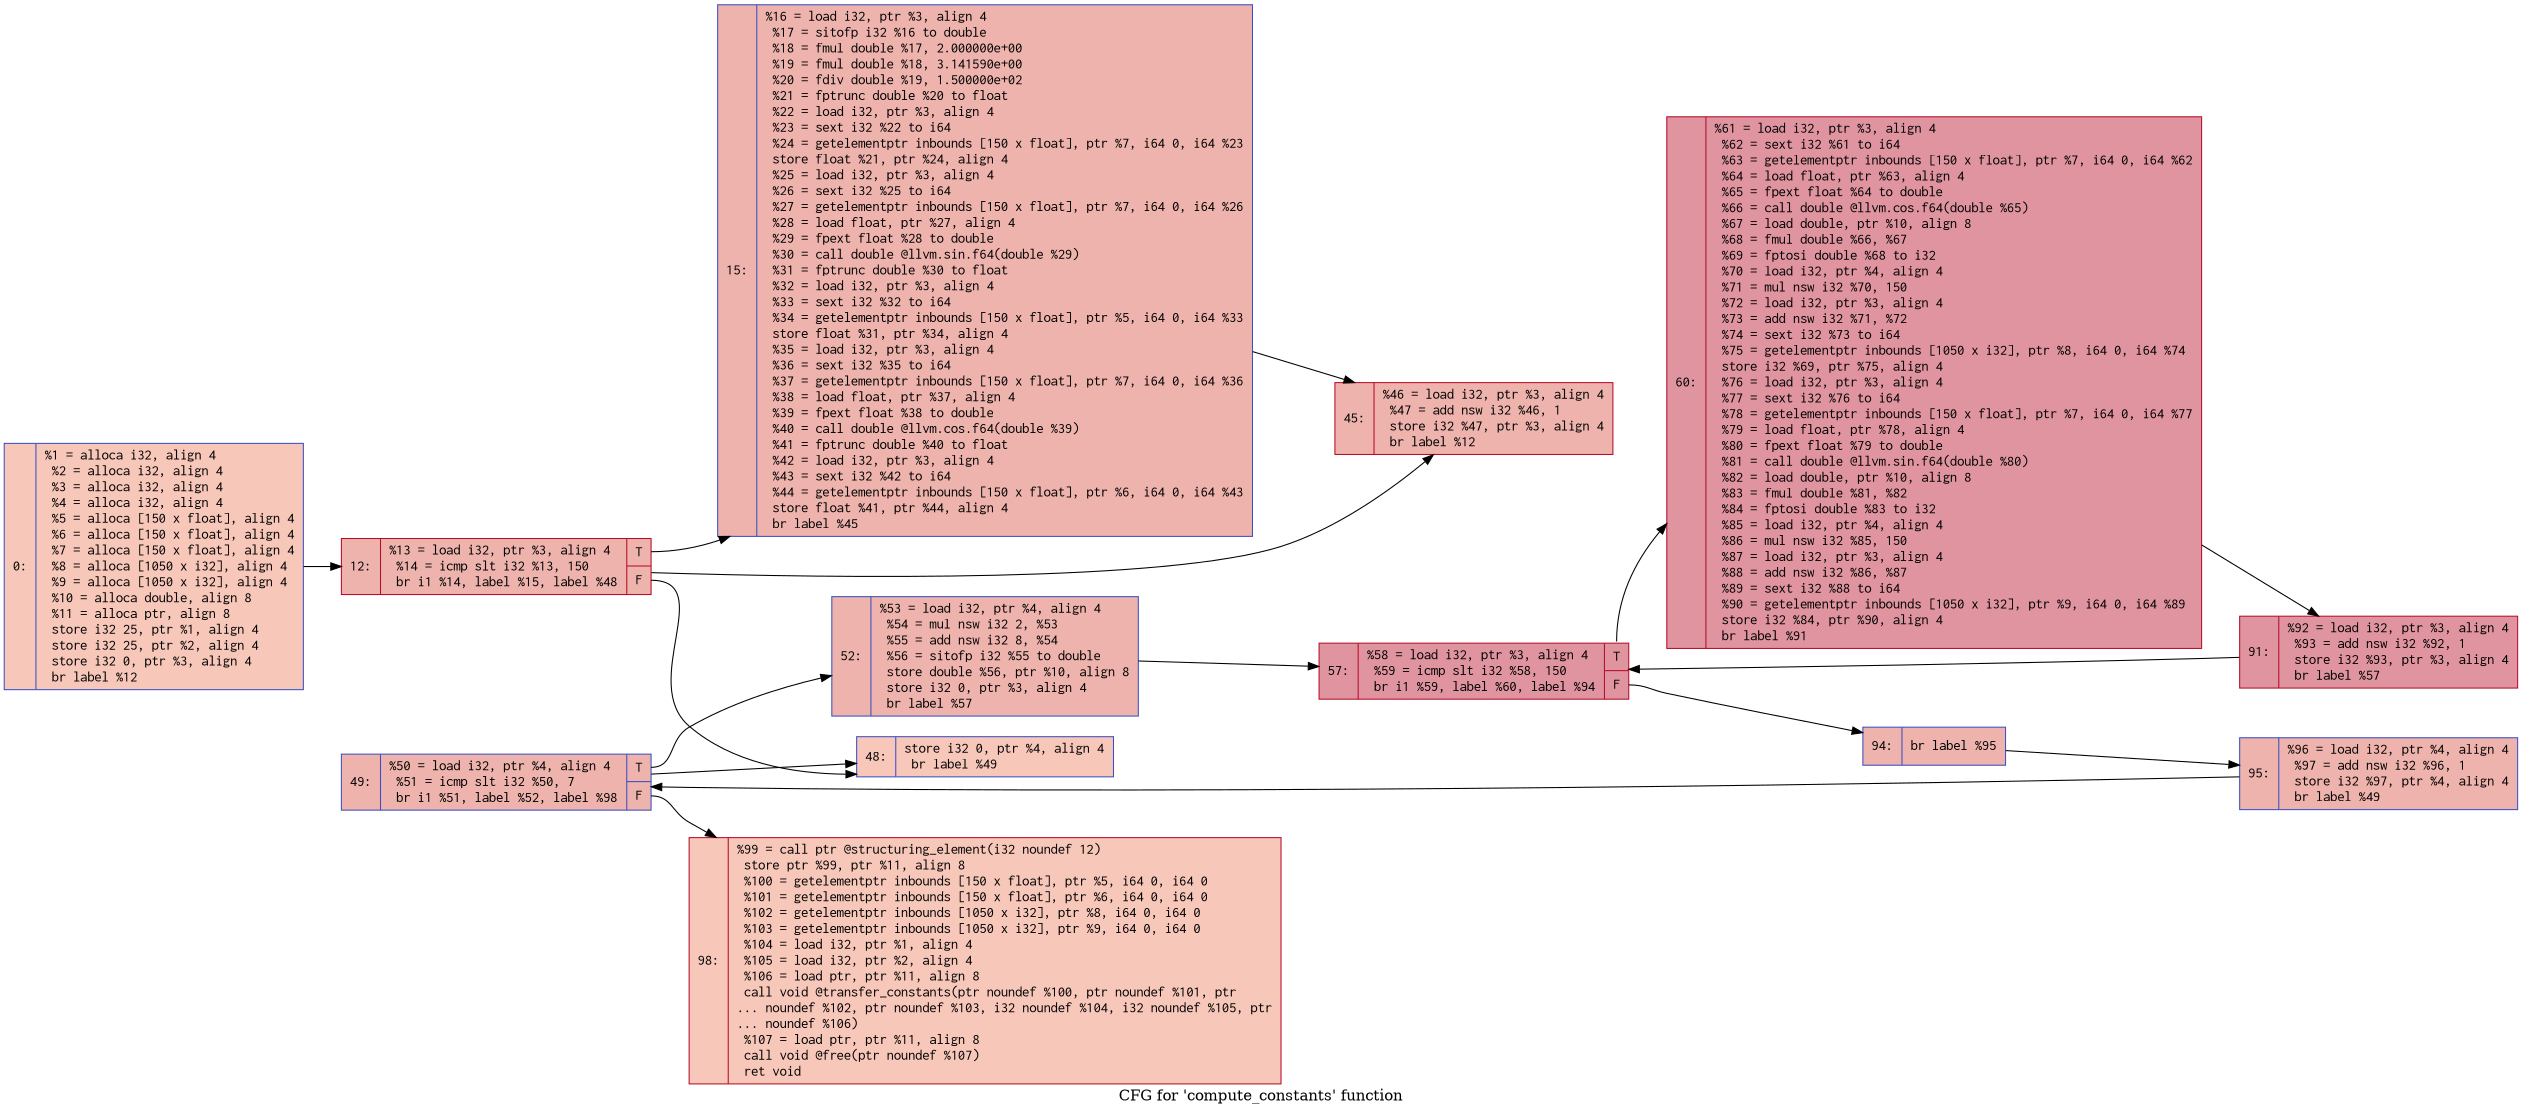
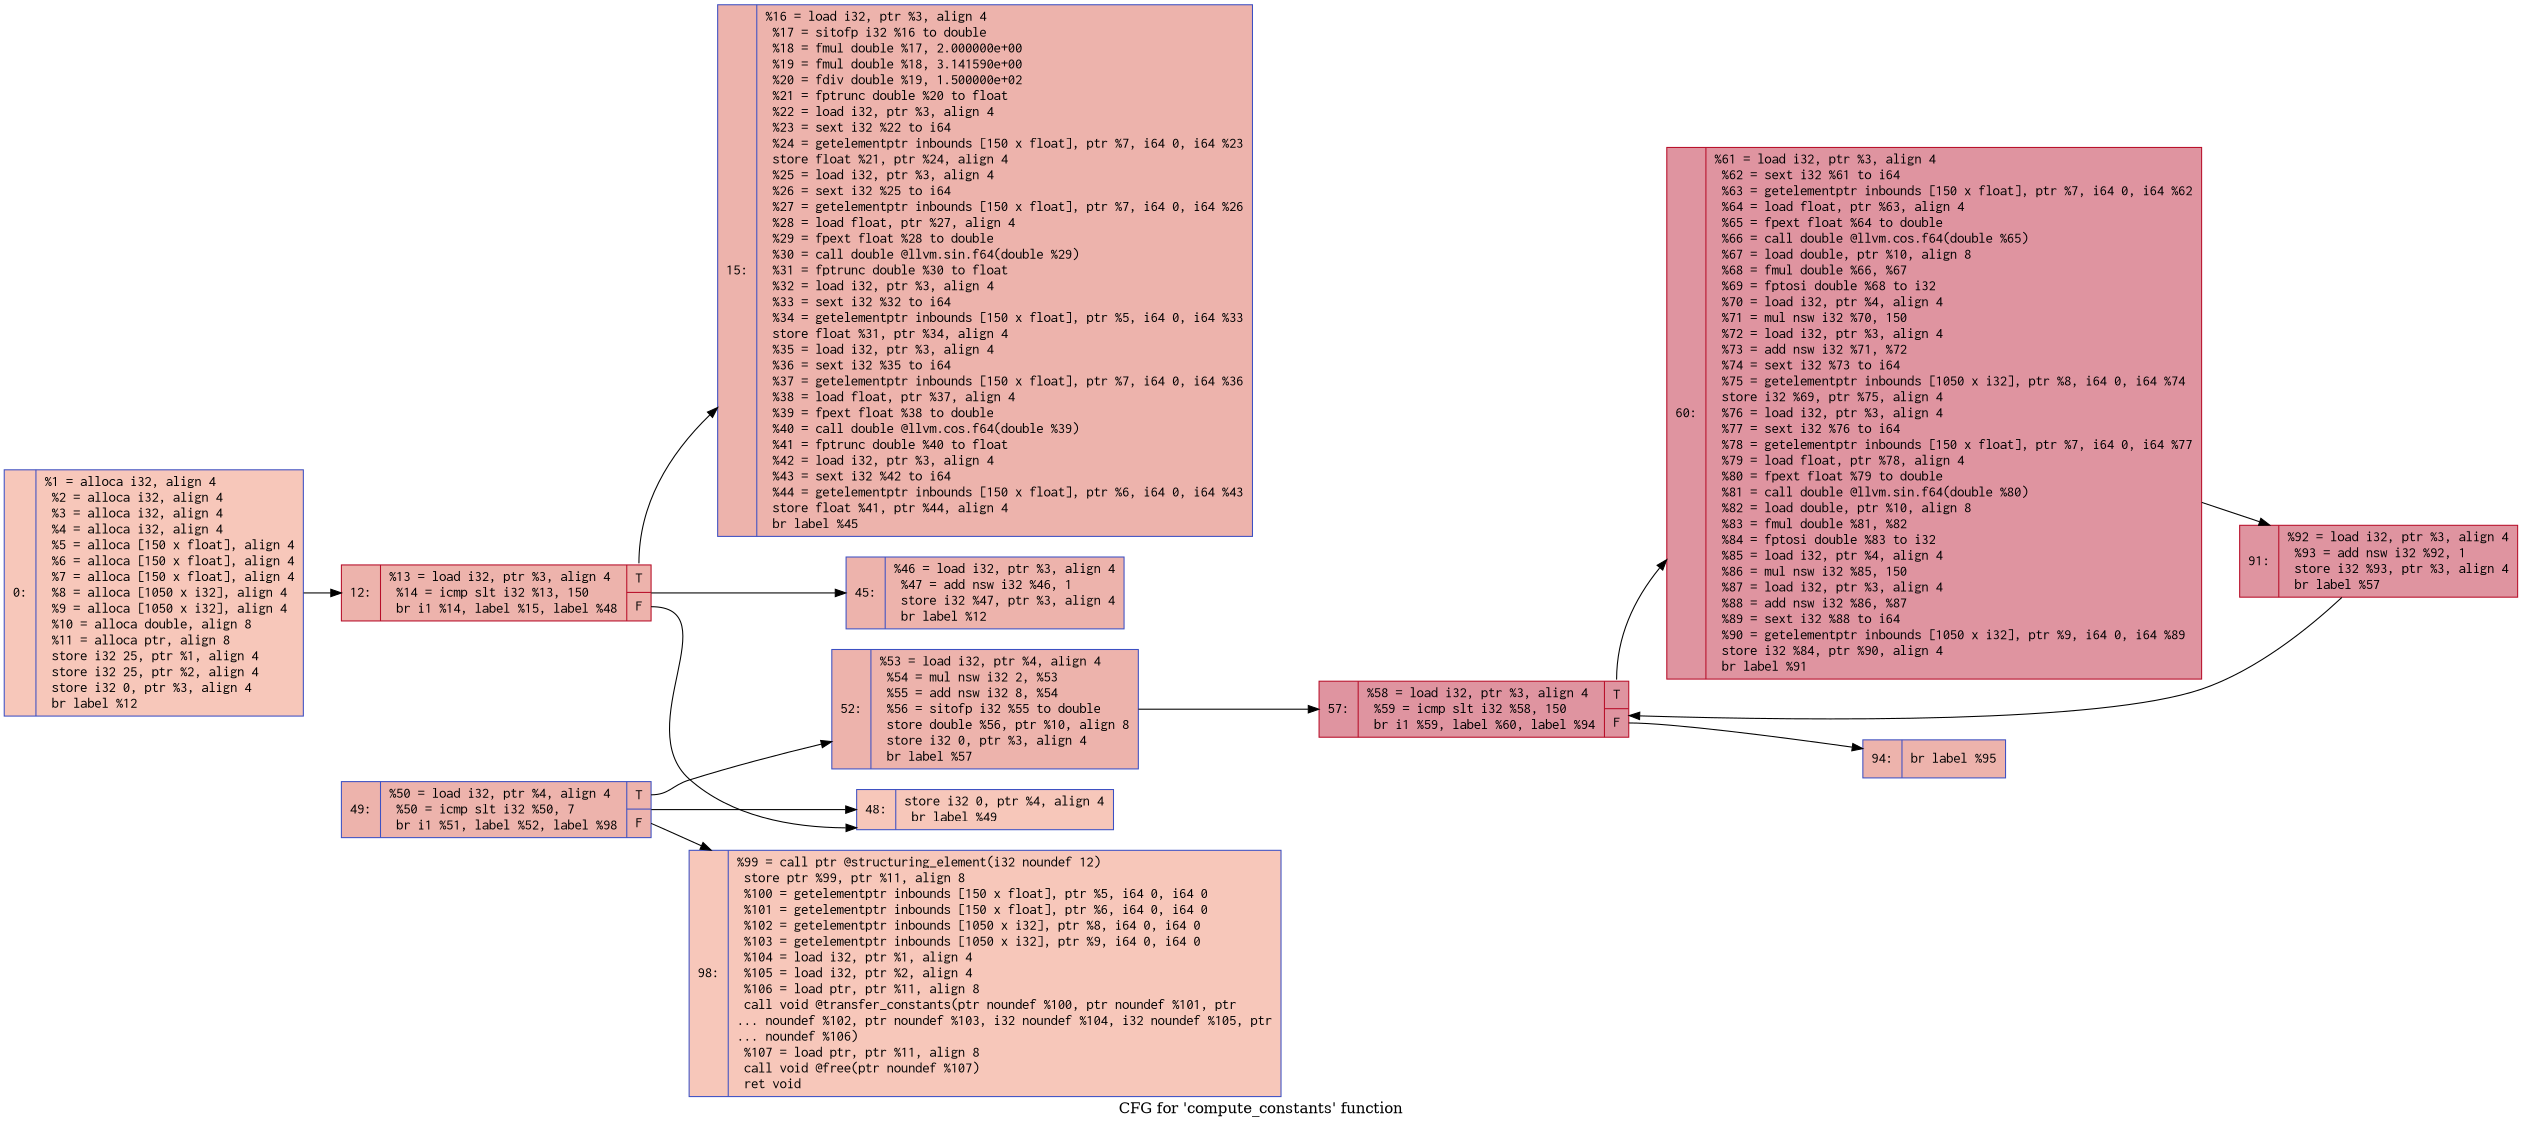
edge "15:" -> "45:": removed
node "45:": color #b70d28ff -> #3d50c3ff
node "95:": removed
node "49:": text "%51 = icmp slt i32 %50, 7" -> "%50 = icmp slt i32 %50, 7"
node "98:": color #b70d28ff -> #3d50c3ff
